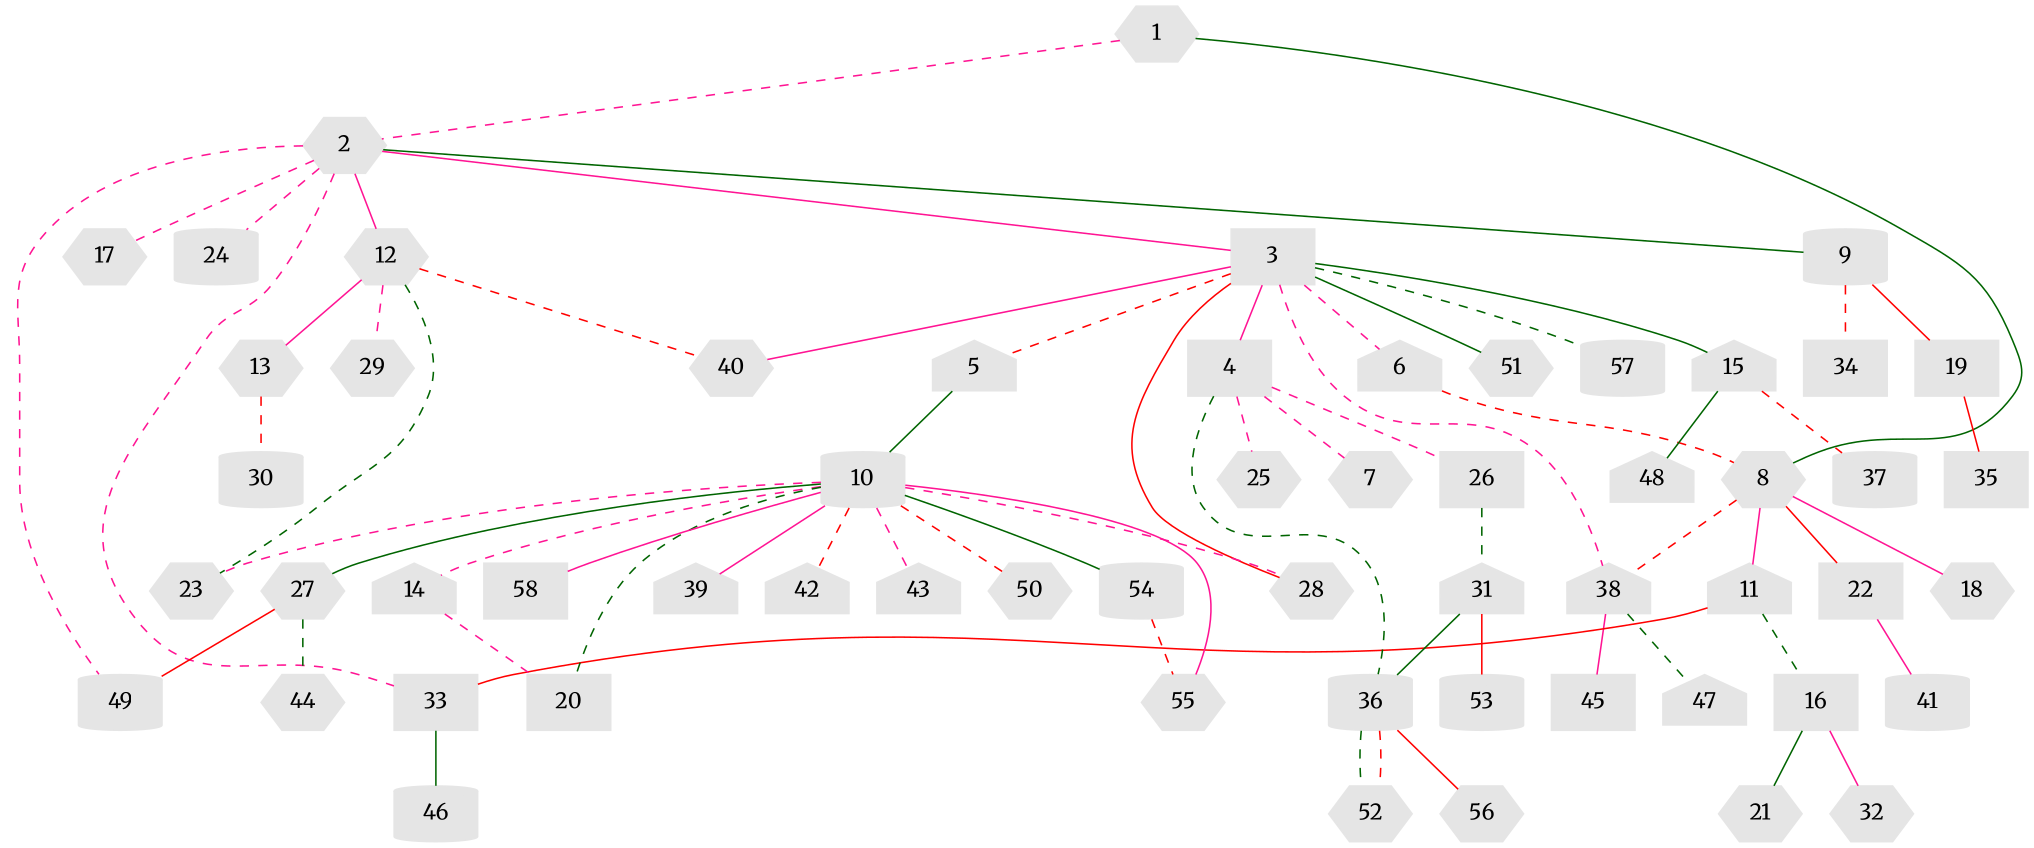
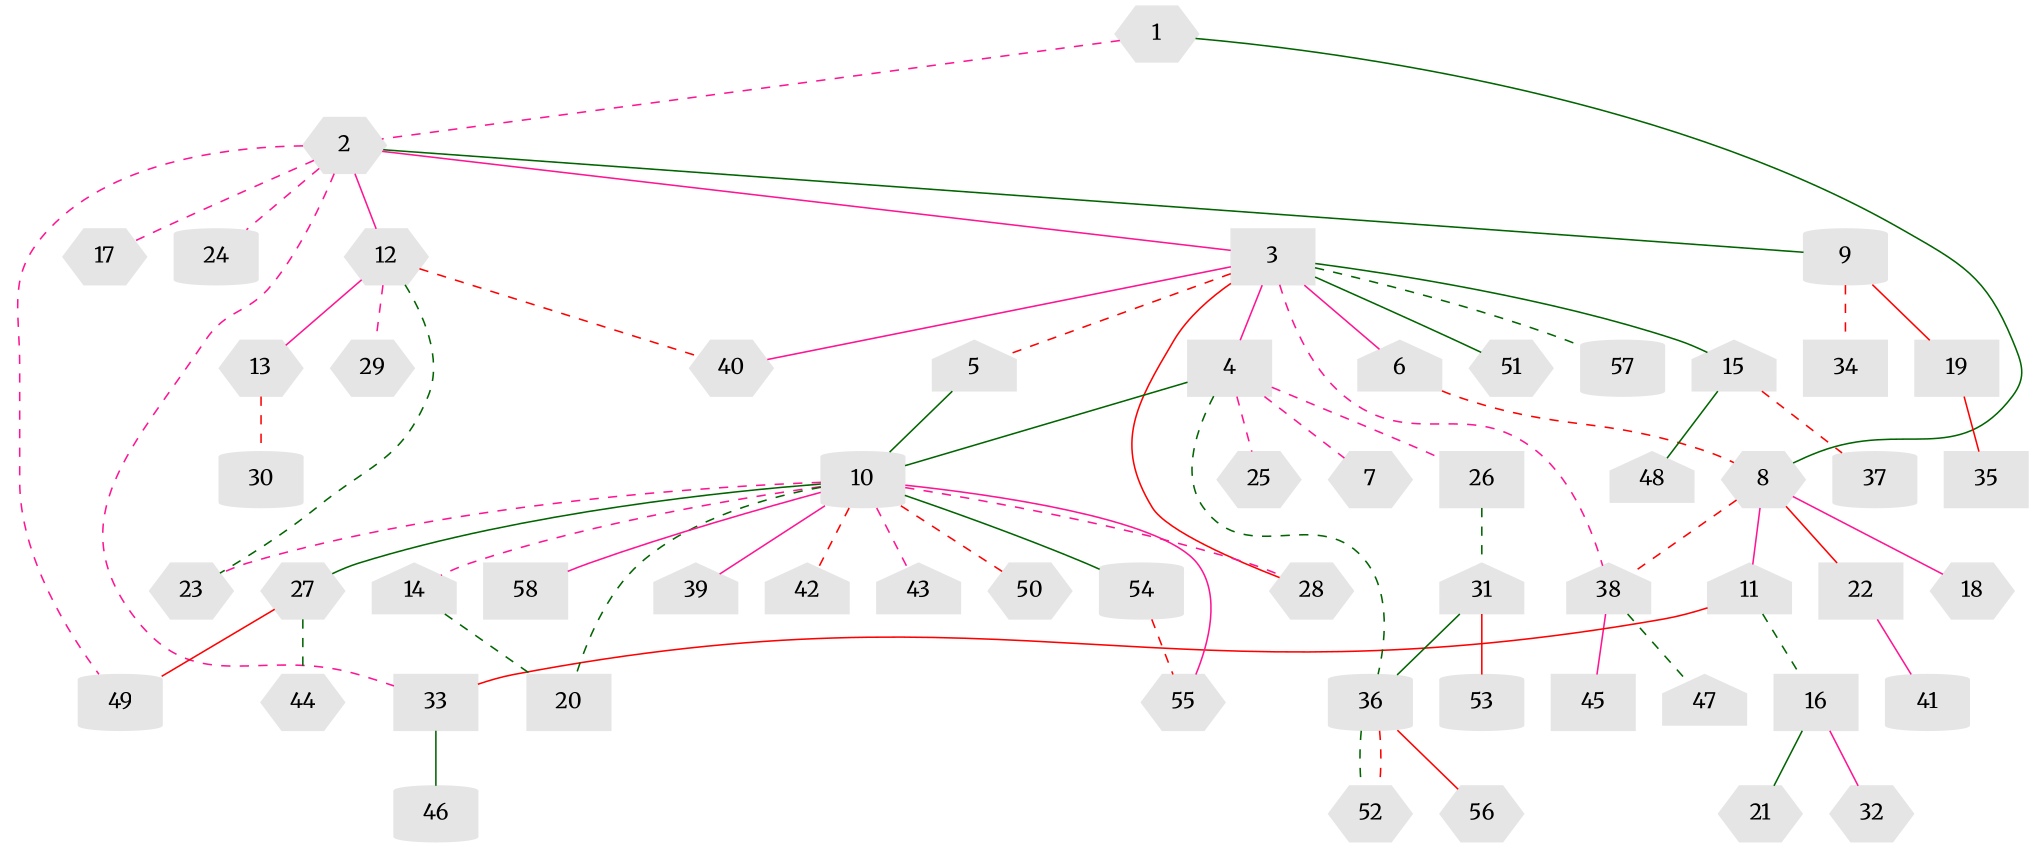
edge "3" -- "6": style dashed -> solid
edge "4" -- "10": added
edge "14" -- "20": color deeppink -> darkgreen
